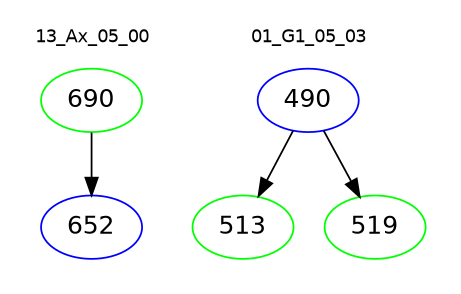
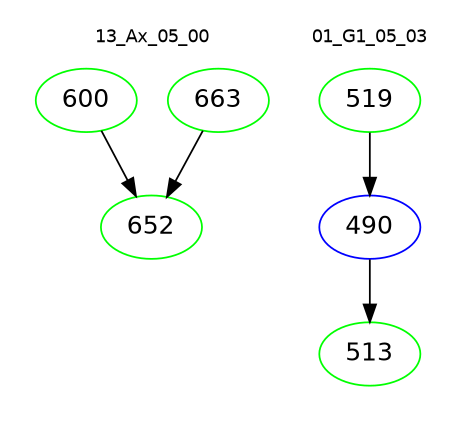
node "690": label "690" -> "600"
node "663": added
edge "490" -> "519": reversed
node "652": color blue -> green
